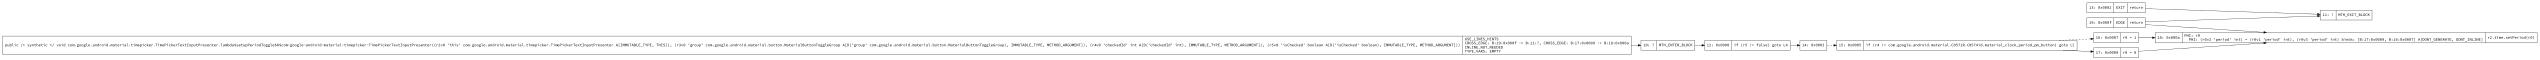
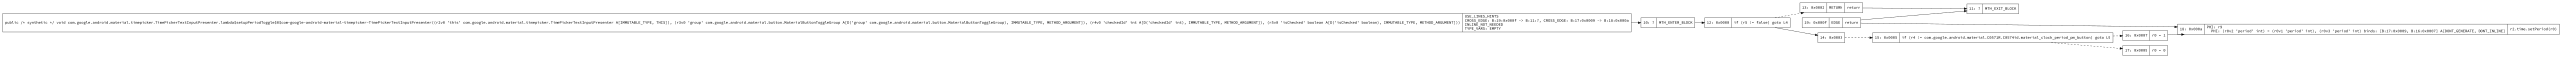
node "13: 0x0002": text "EXIT" -> "RETURN"
edge "12: 0x0000" -> "13: 0x0002": added
edge "17: 0x0009" -> "18: 0x000a": removed
edge "15: 0x0005" -> "17: 0x0009": style solid -> dashed
